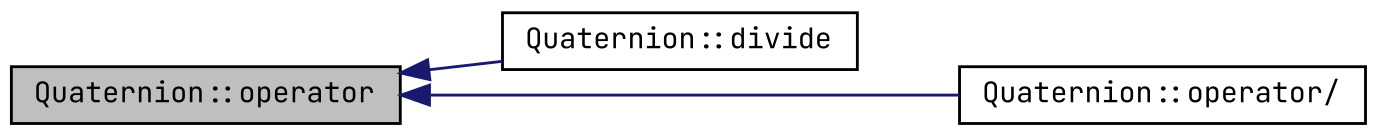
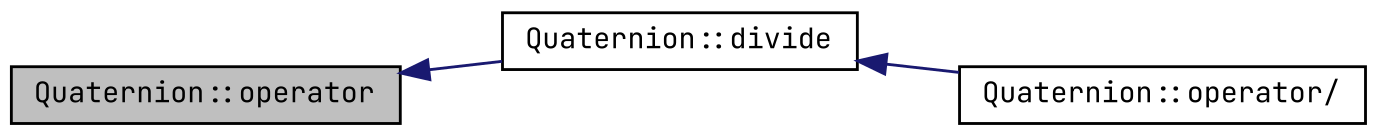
edge "Quaternion::operator/" -> "Quaternion::operator": now "Quaternion::operator/" -> "Quaternion::divide"
